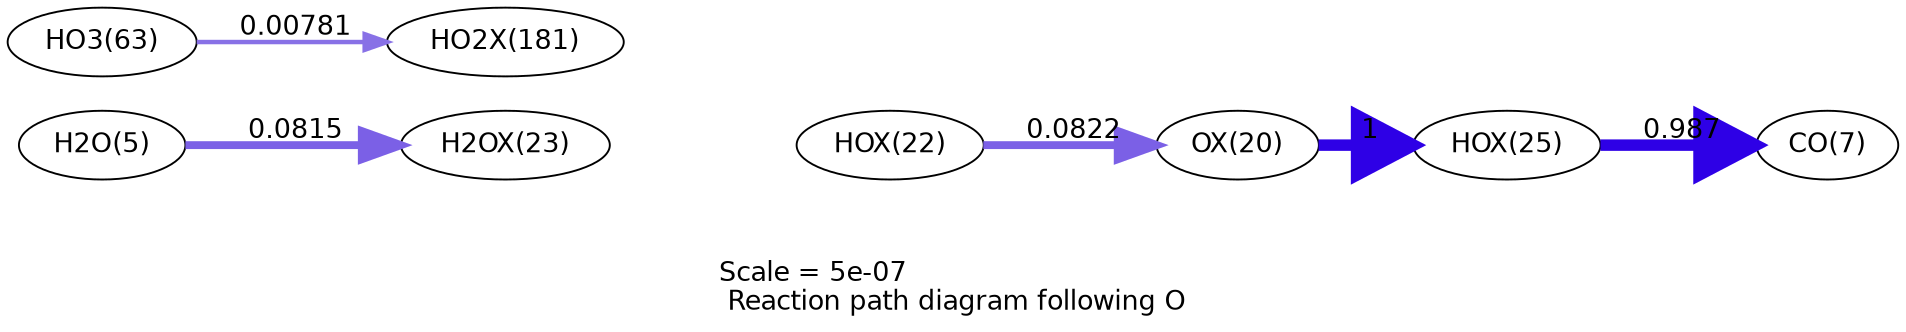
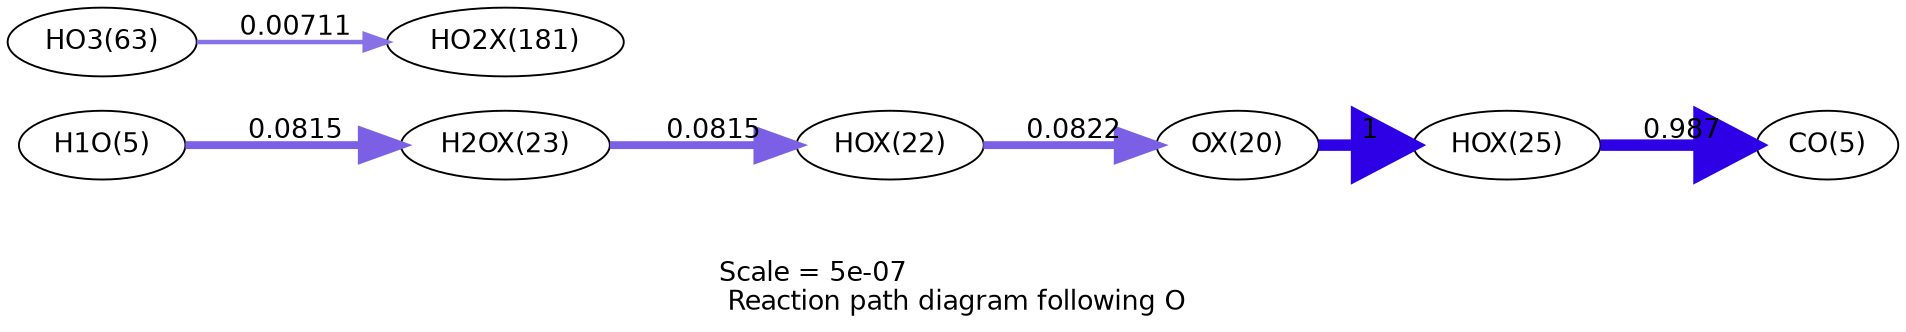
edge "HO3(63)" -> "HO2X(181)": label " 0.00781" -> " 0.00711"
node "H2O(5)": label "H2O(5)" -> "H1O(5)"
edge "H2OX(23)" -> "HOX(22)": added, label "0.0815"
node "CO(7)": label "CO(7)" -> "CO(5)"
